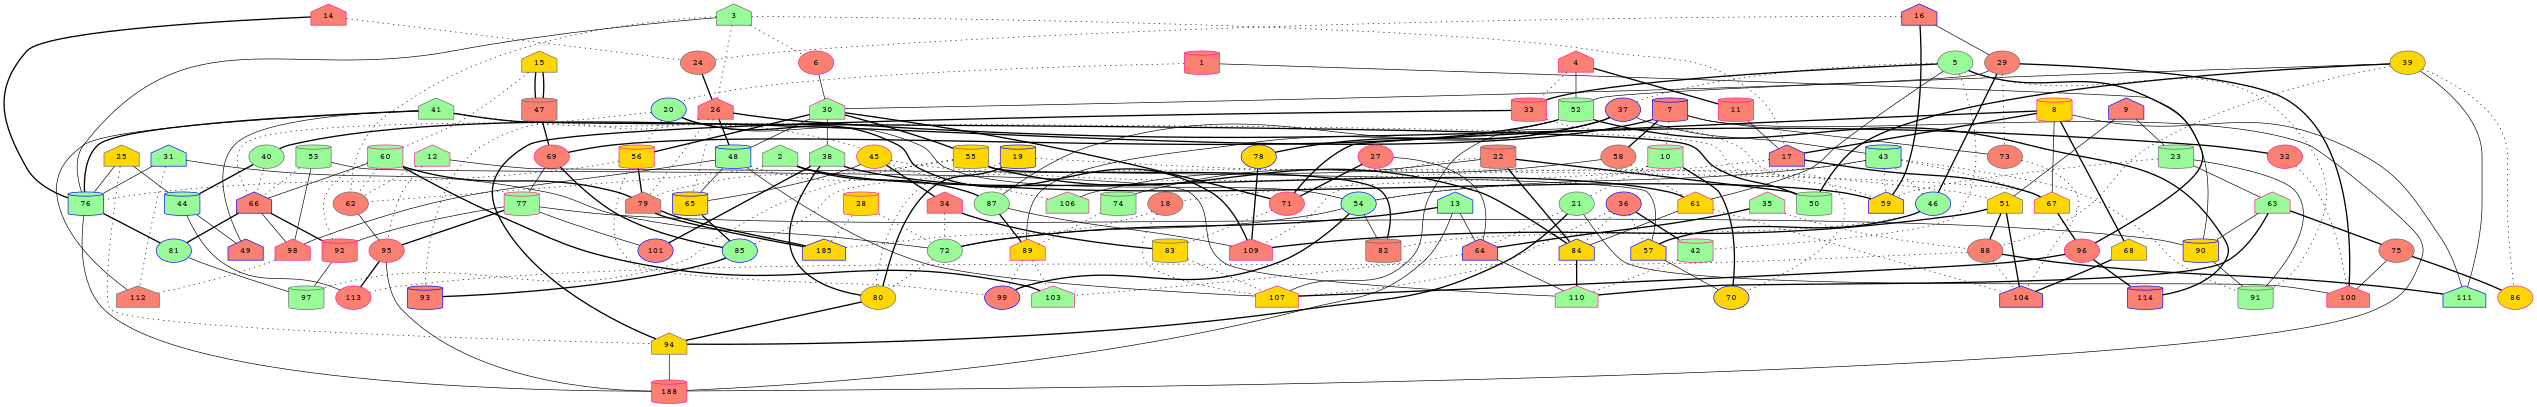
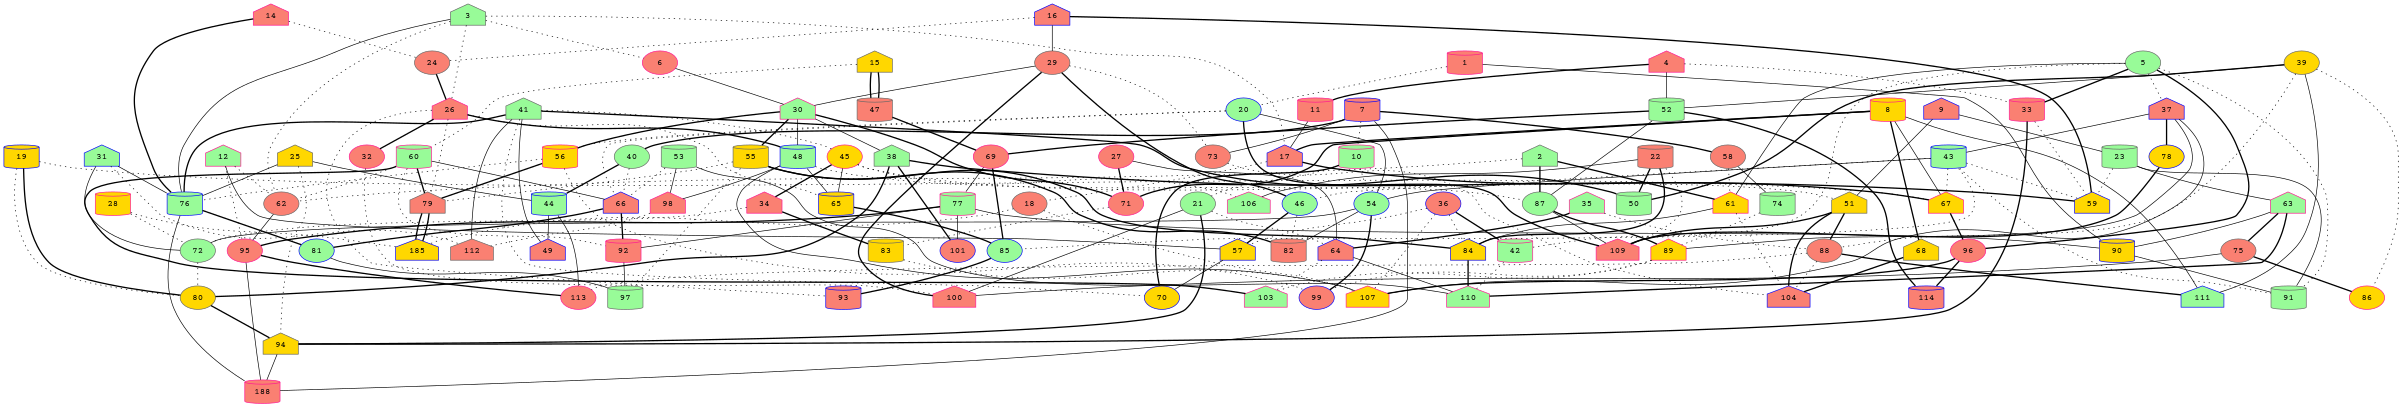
node "37": shape ellipse -> house
node "13": removed
edge "66" -- "98": removed
